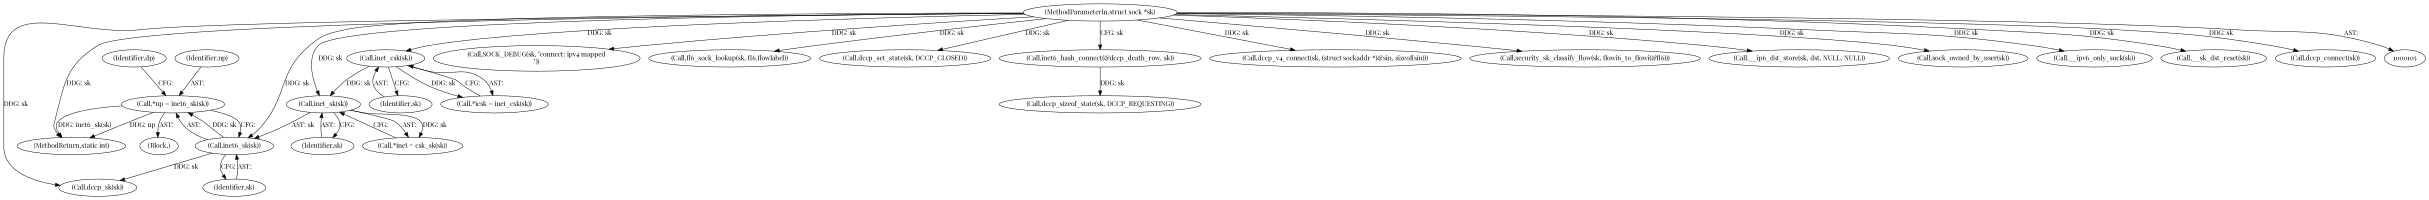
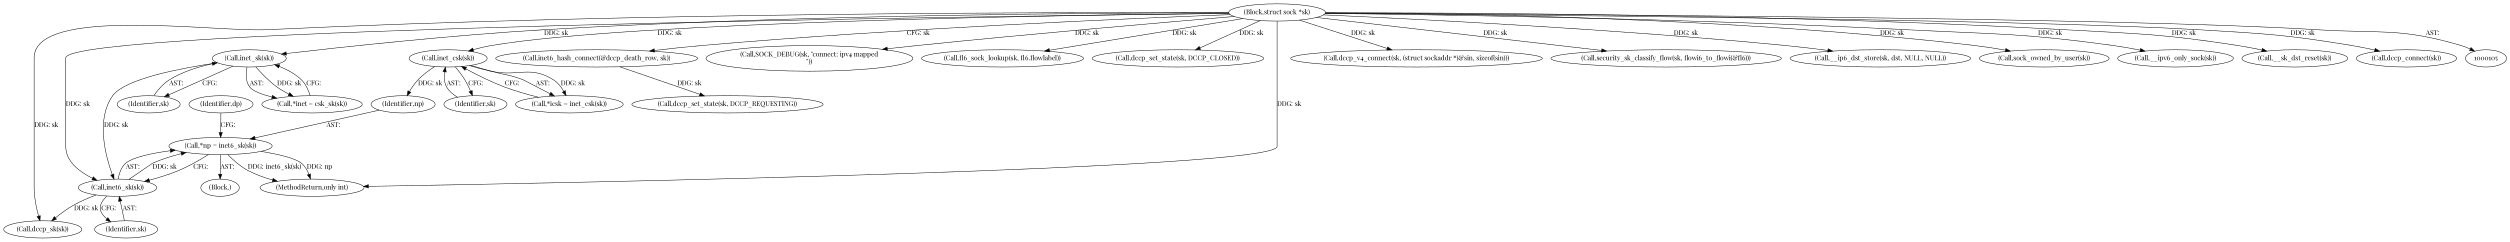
node "(MethodParameterIn,struct sock *sk)": label "(MethodParameterIn,struct sock *sk)" -> "(Block,struct sock *sk)"
edge "(Call,inet_csk(sk))" -> "(Call,inet_sk(sk))": now "(Call,inet_csk(sk))" -> "(Identifier,np)"
node "(Call,dccp_sizeof_state(sk, DCCP_REQUESTING))": label "(Call,dccp_sizeof_state(sk, DCCP_REQUESTING))" -> "(Call,dccp_set_state(sk, DCCP_REQUESTING))"
edge "(Call,inet_sk(sk))" -> "(Call,inet6_sk(sk))": label "AST: sk" -> "DDG: sk"
node "(MethodReturn,static int)": label "(MethodReturn,static int)" -> "(MethodReturn,only int)"
